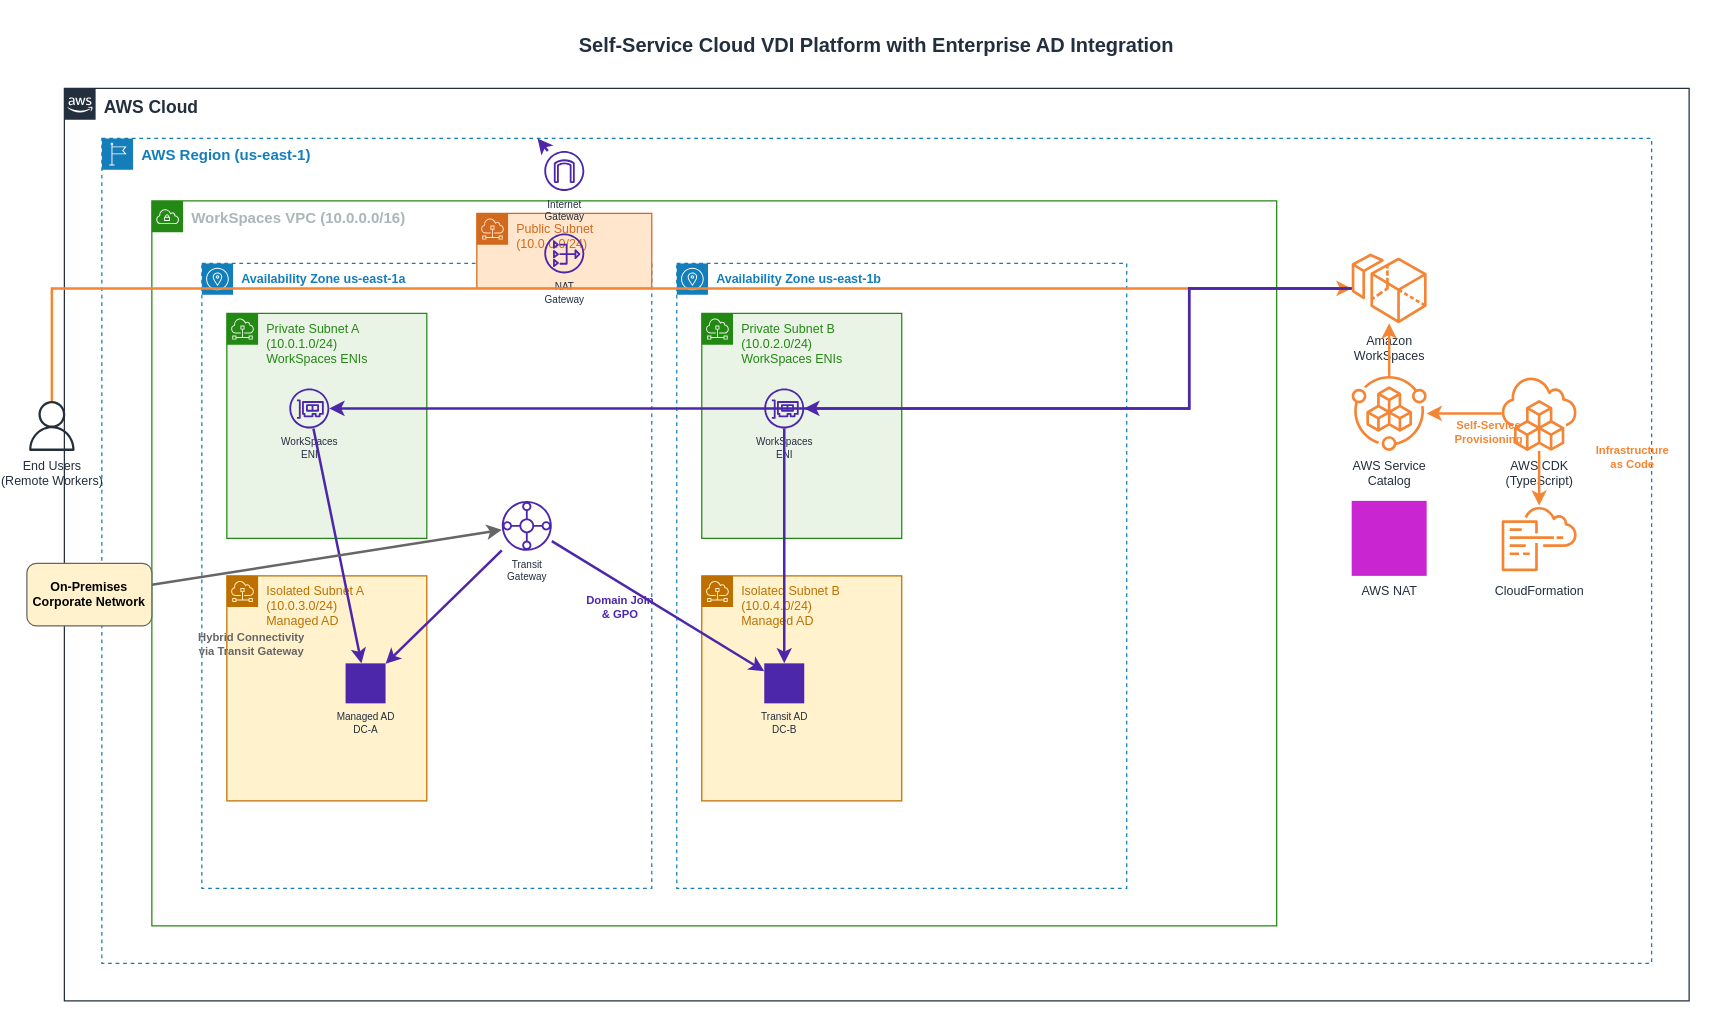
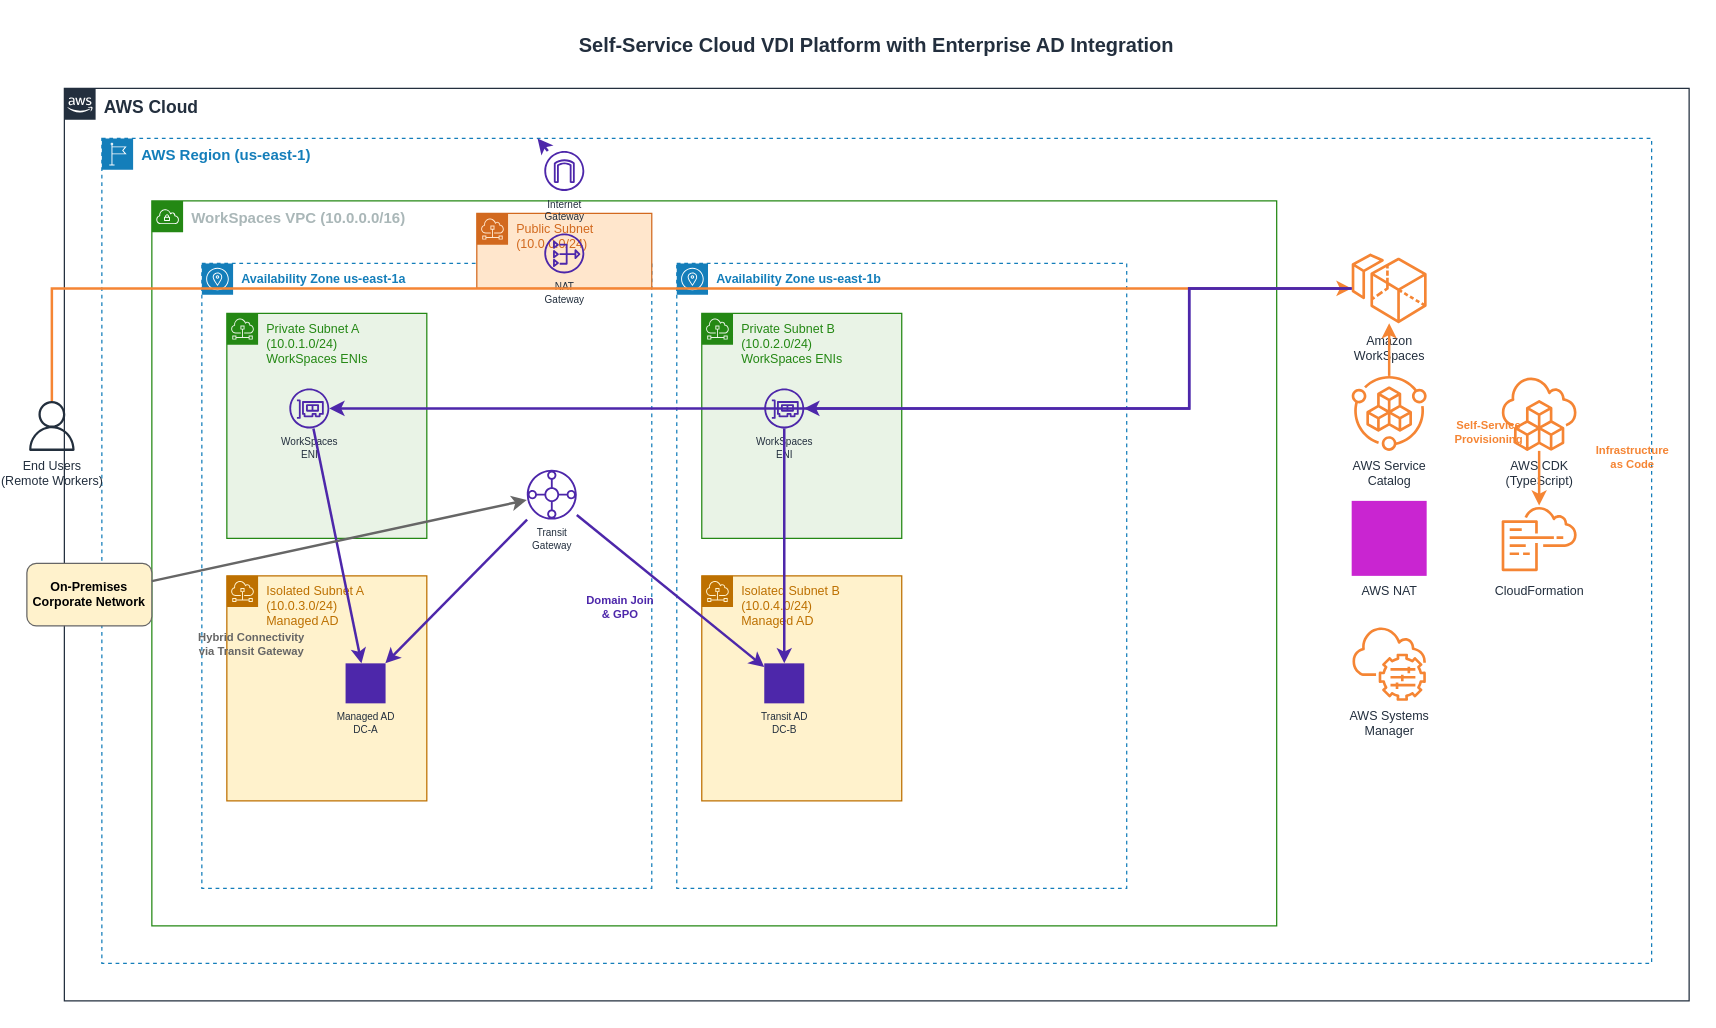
edge "AWS CDK (TypeScript)" -> "AWS Service Catalog": removed
node "Transit Gateway": moved (527, 526) -> (552, 494)
node "AWS Systems Manager": added
